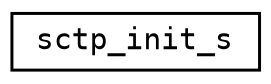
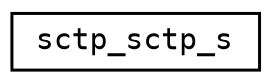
node "sctp_init_s": label "sctp_init_s" -> "sctp_sctp_s"
